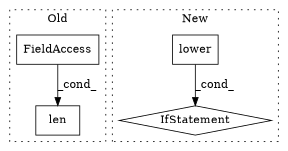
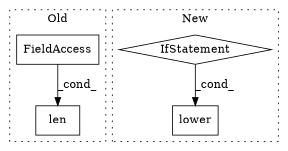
edge "lower" -> "IfStatement": reversed
